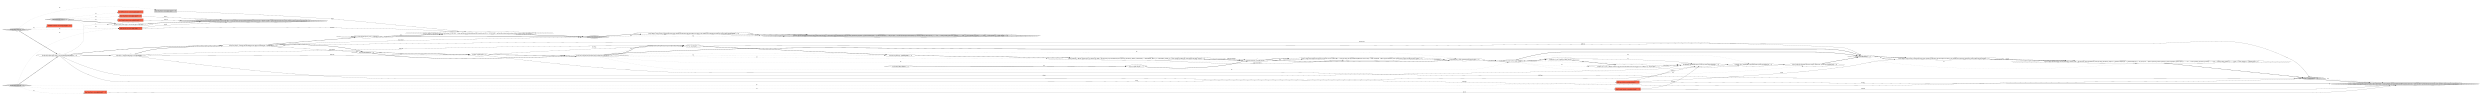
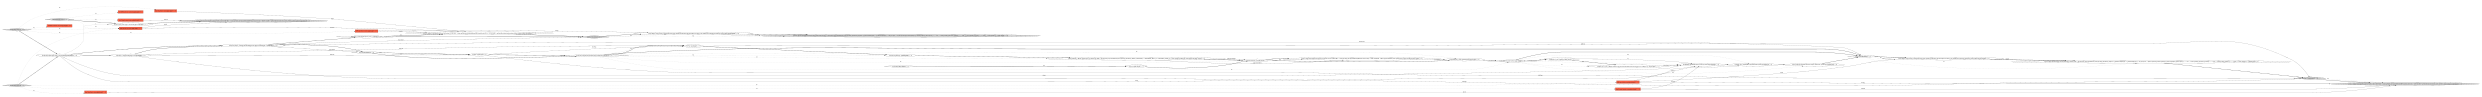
node "Map<String,Object> options@@@2@@@['1', '0', '0']": fillcolor lightgray -> tomato
node "Map<String,Object> options@@@2@@@['0', '0', '1']": removed
node "DBRProgressMonitor monitor@@@2@@@['1', '0', '0']": added
